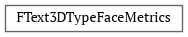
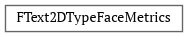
node "FText3DTypeFaceMetrics": label "FText3DTypeFaceMetrics" -> "FText2DTypeFaceMetrics"
